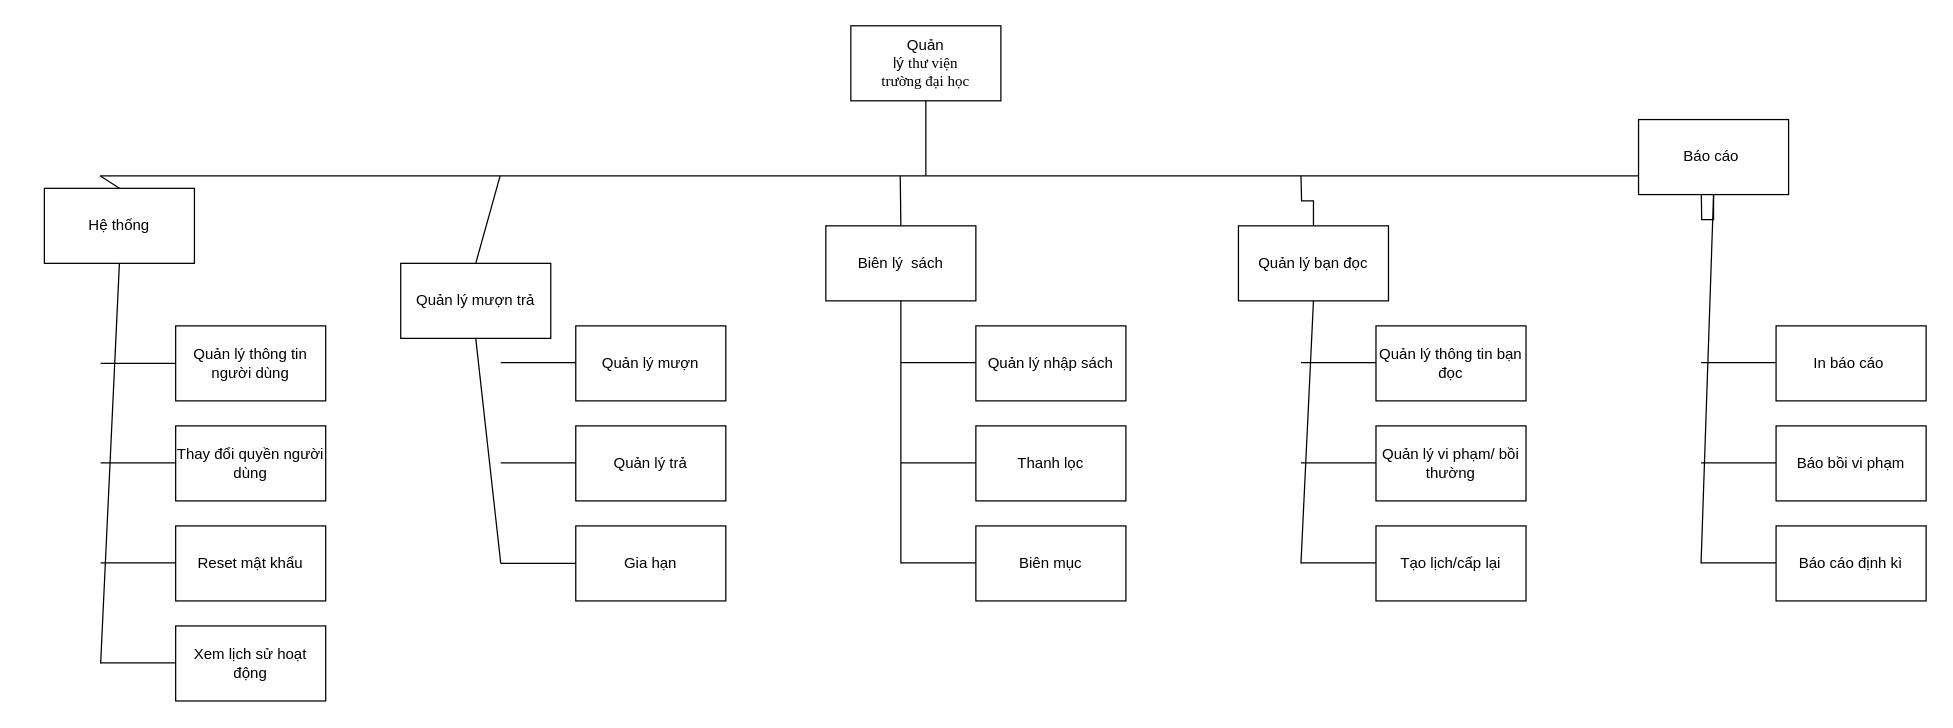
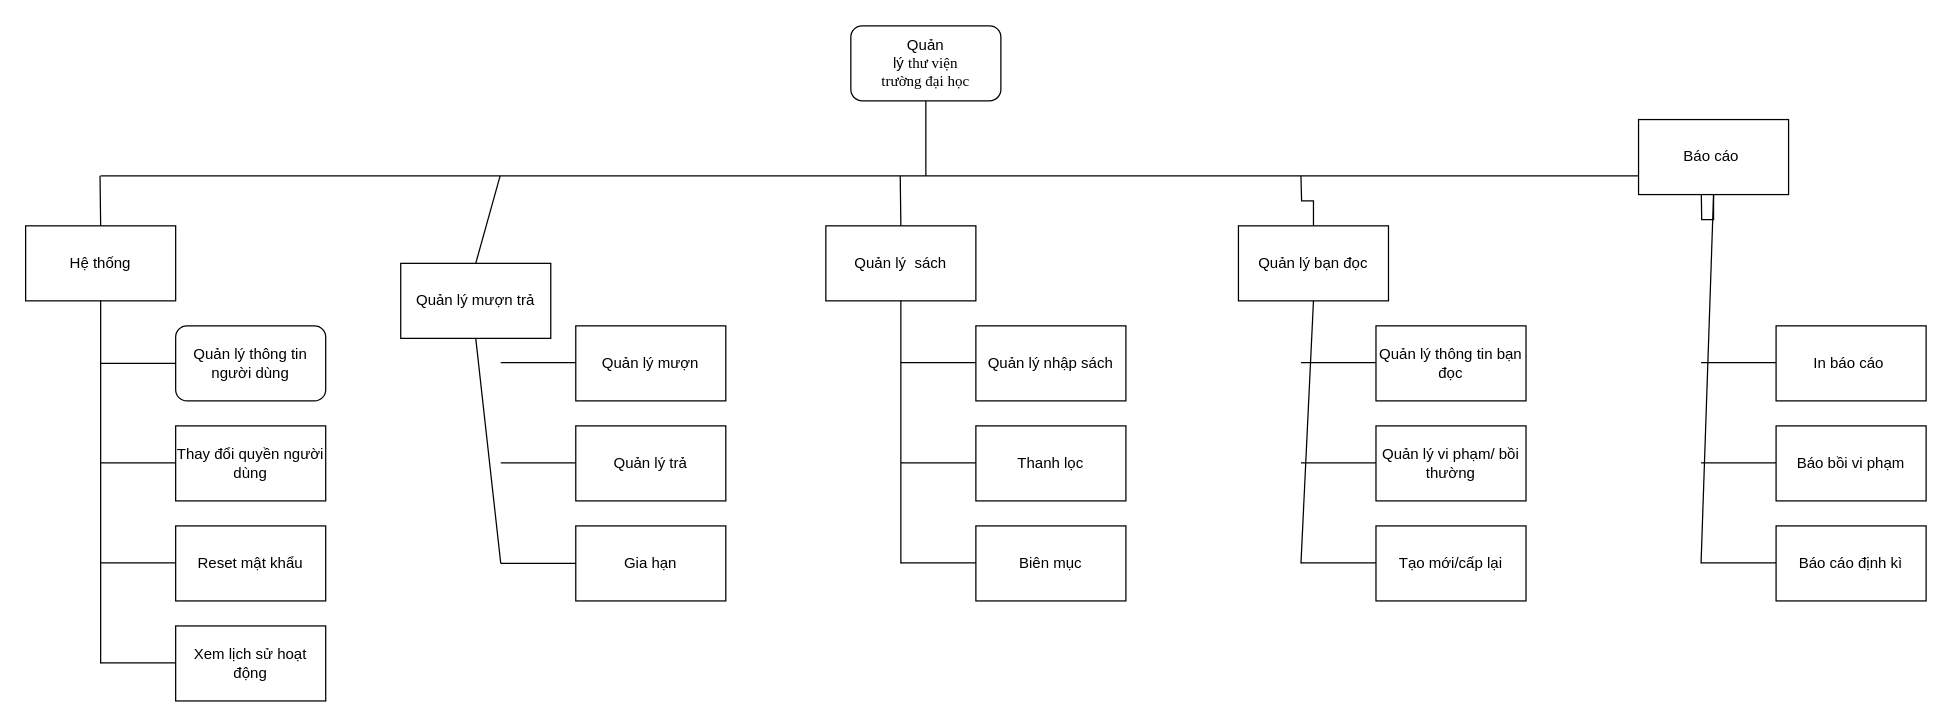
node "Quản lý thư viện trường đại học": shape rectangle -> rounded rectangle
node "Hệ thống": moved (119, 226) -> (101, 263)
node "Biên lý sách": label "Biên lý sách" -> "Quản lý sách"
node "Quản lý thông tin người dùng": shape rectangle -> rounded rectangle
node "Tạo lịch/cấp lại": label "Tạo lịch/cấp lại" -> "Tạo mới/cấp lại"
